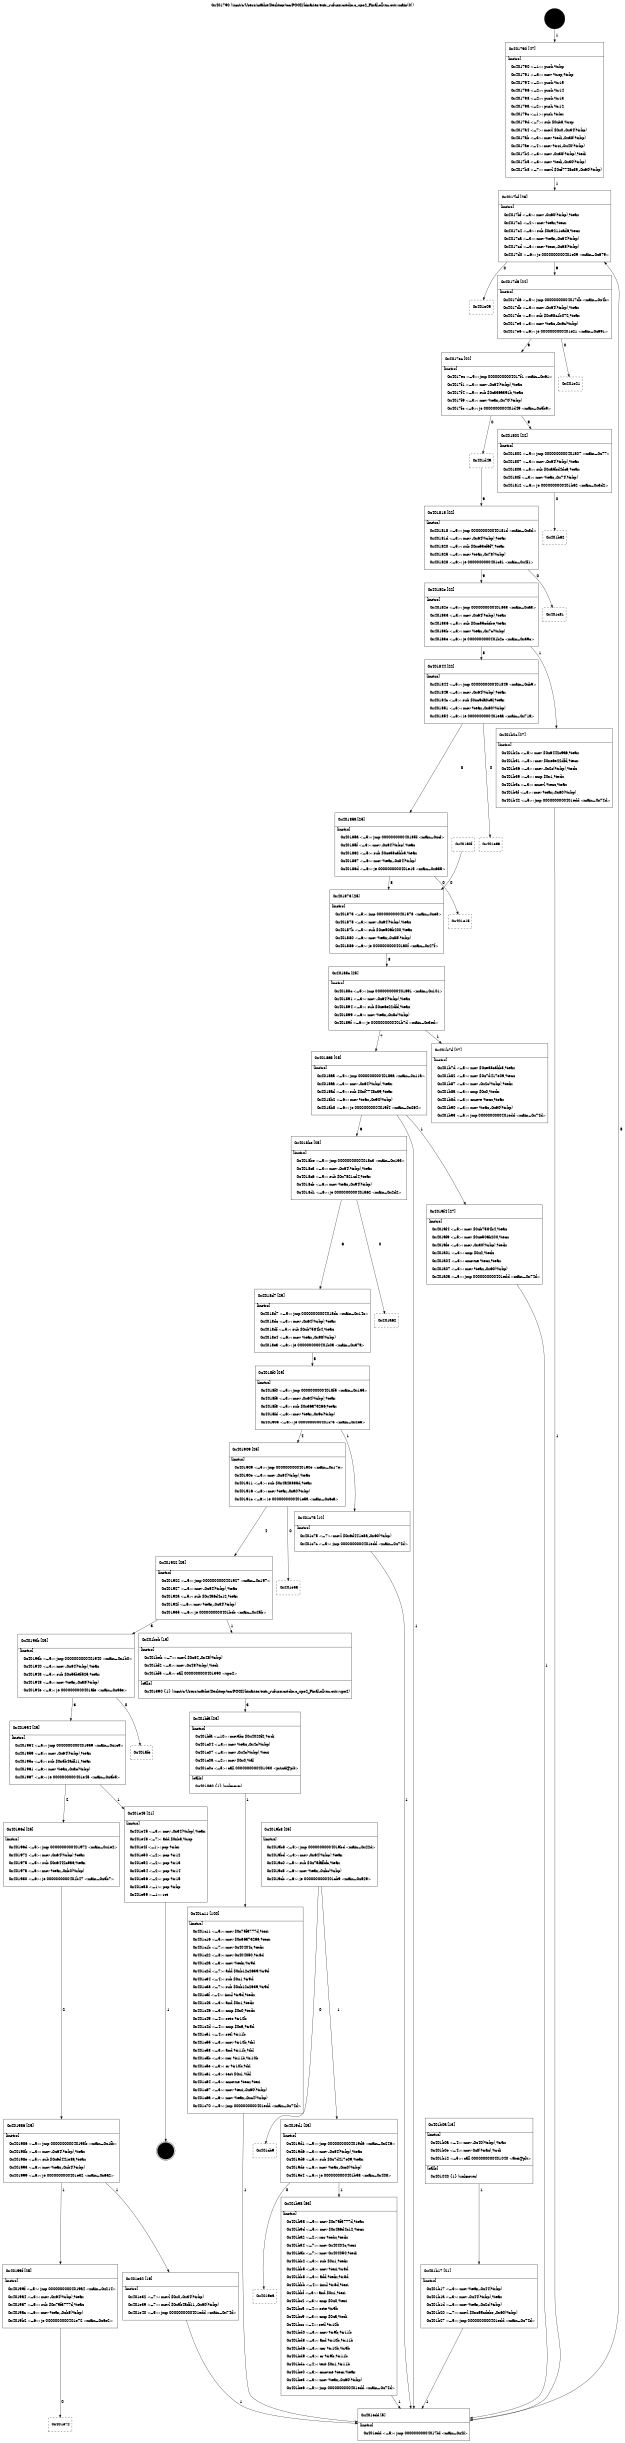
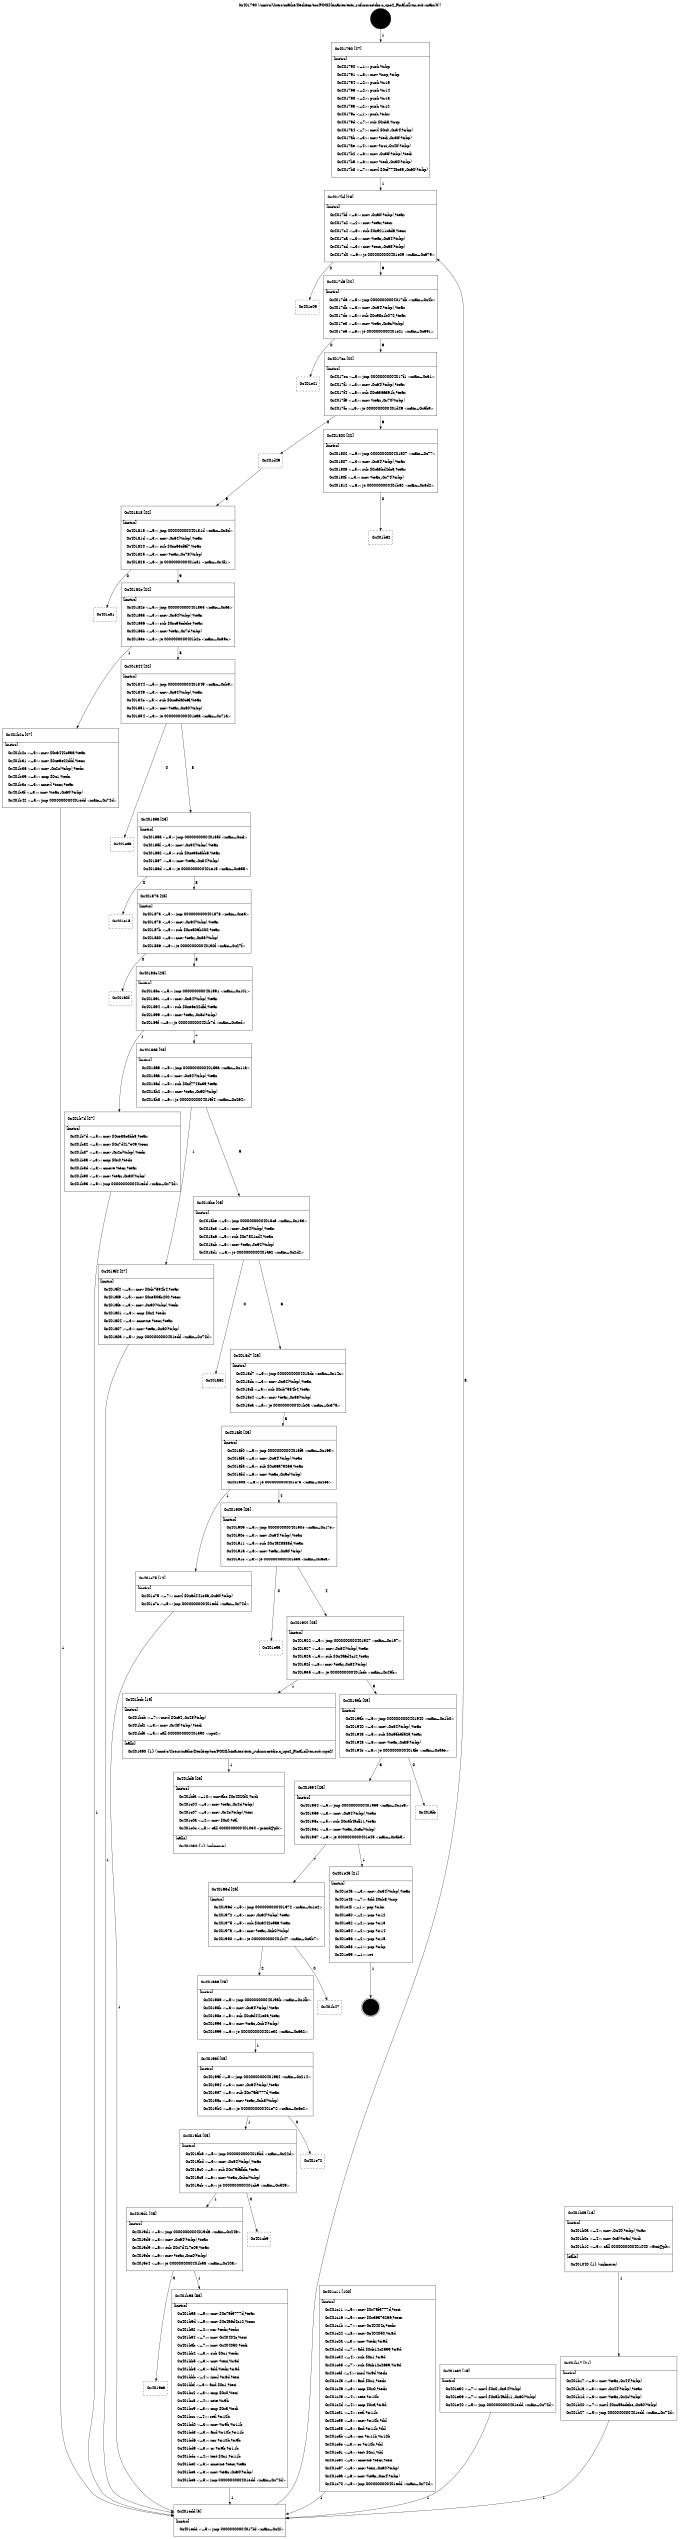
edge "0x401a0f" -> "0x401873 [25]": reversed
edge "0x401beb [15]" -> "0x401bfa [23]": label " 3" -> " 1"
edge "0x4018a5 [25]" -> "0x401edd [5]": now "0x401b7d [27]" -> "0x401edd [5]"
edge "0x401954 [25]" -> "0x40196d [25]": label " 2" -> " 7"
edge "0x401bfa [23]" -> "0x401c11 [100]": removed, label "1"
node "0x401b47": added
edge "0x40199f [25]" -> "0x4019b8 [25]": added, label "1"
edge "0x401986 [25]" -> "0x401e32 [19]": removed, label "1"
